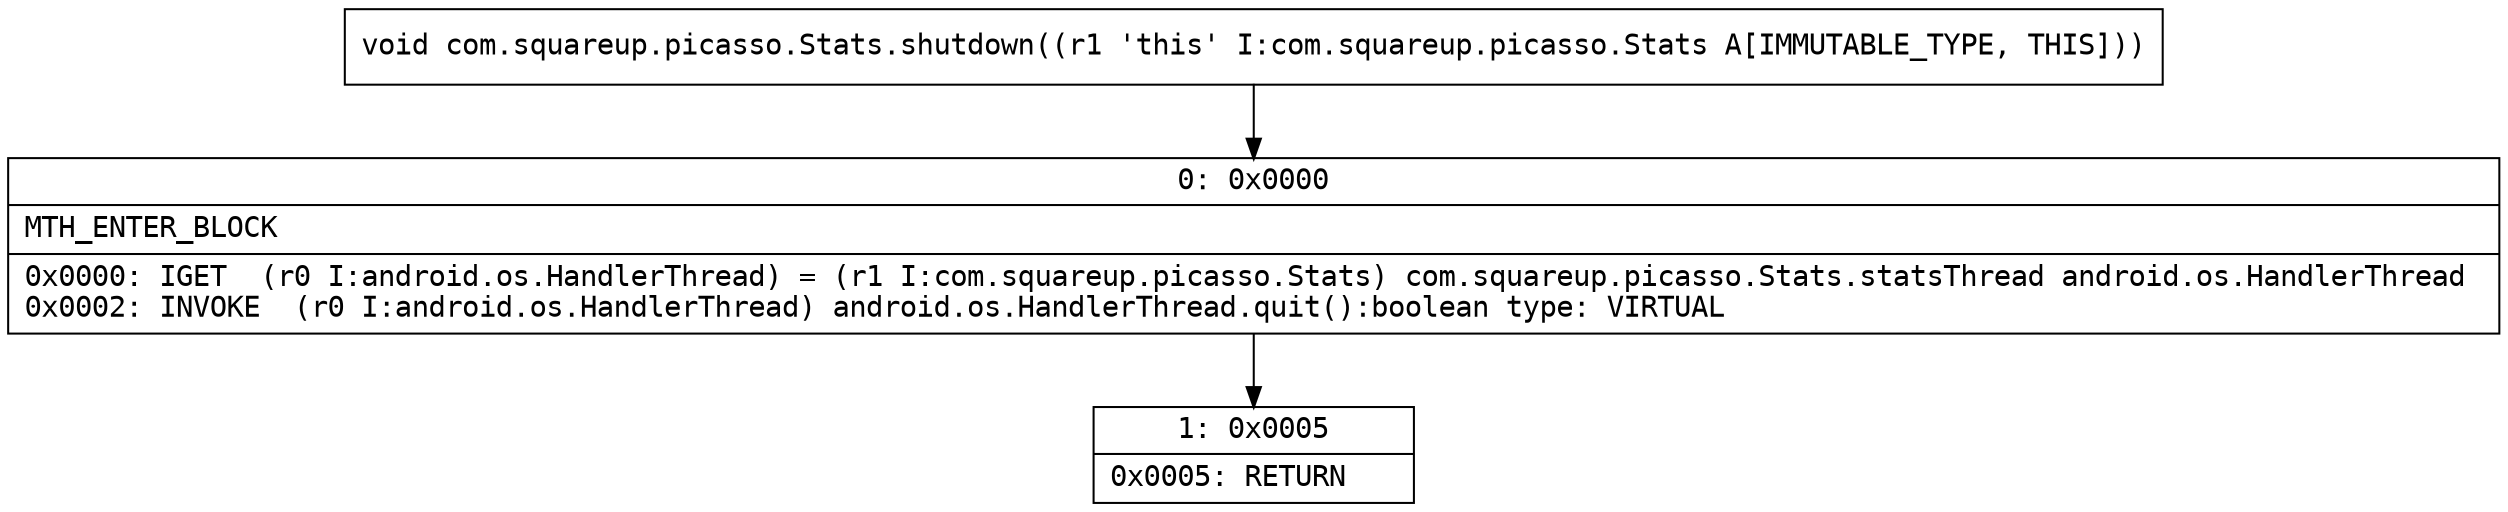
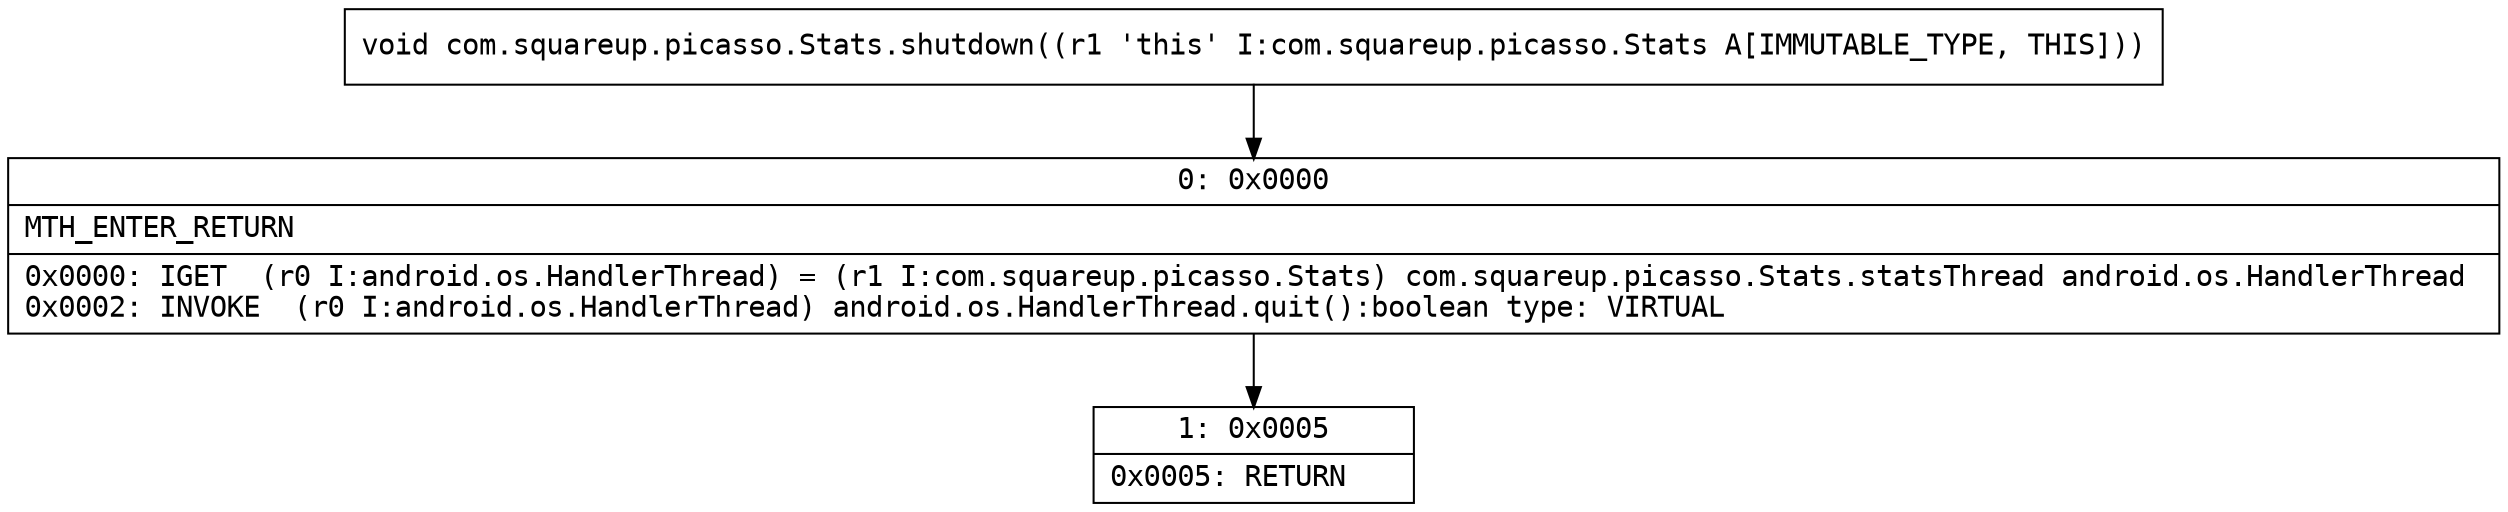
node "0: 0x0000": text "MTH_ENTER_BLOCK" -> "MTH_ENTER_RETURN"
